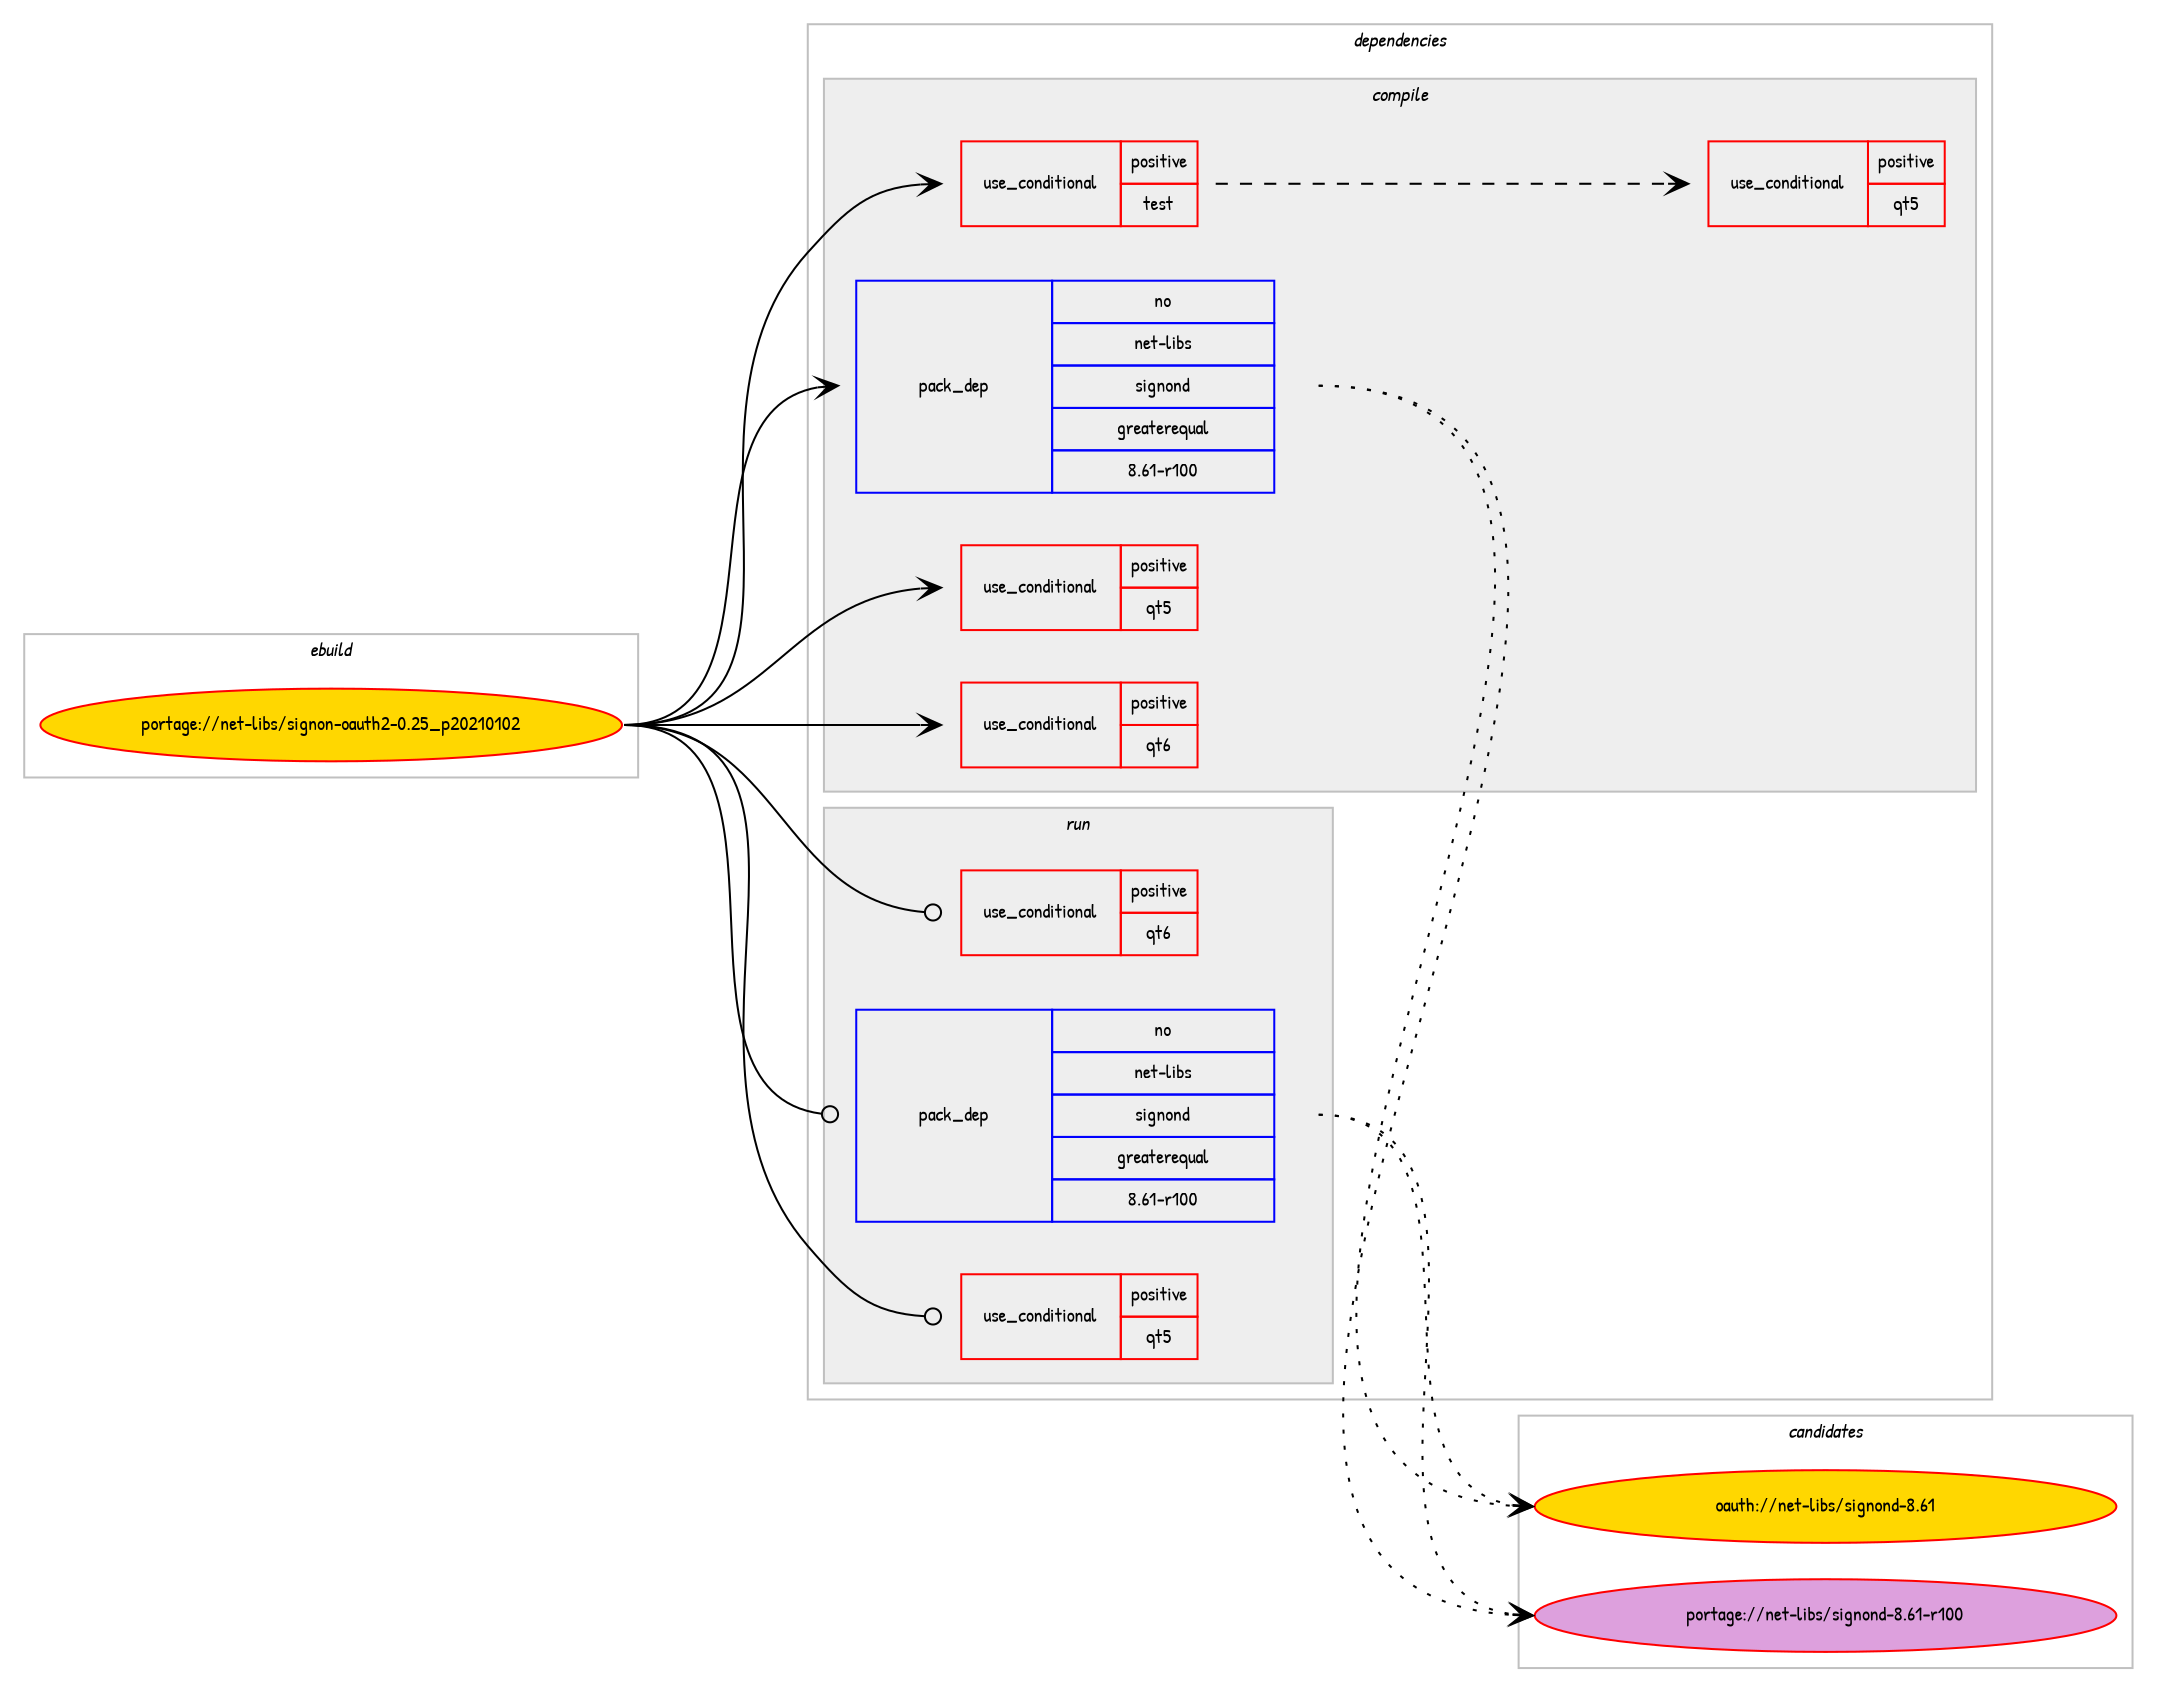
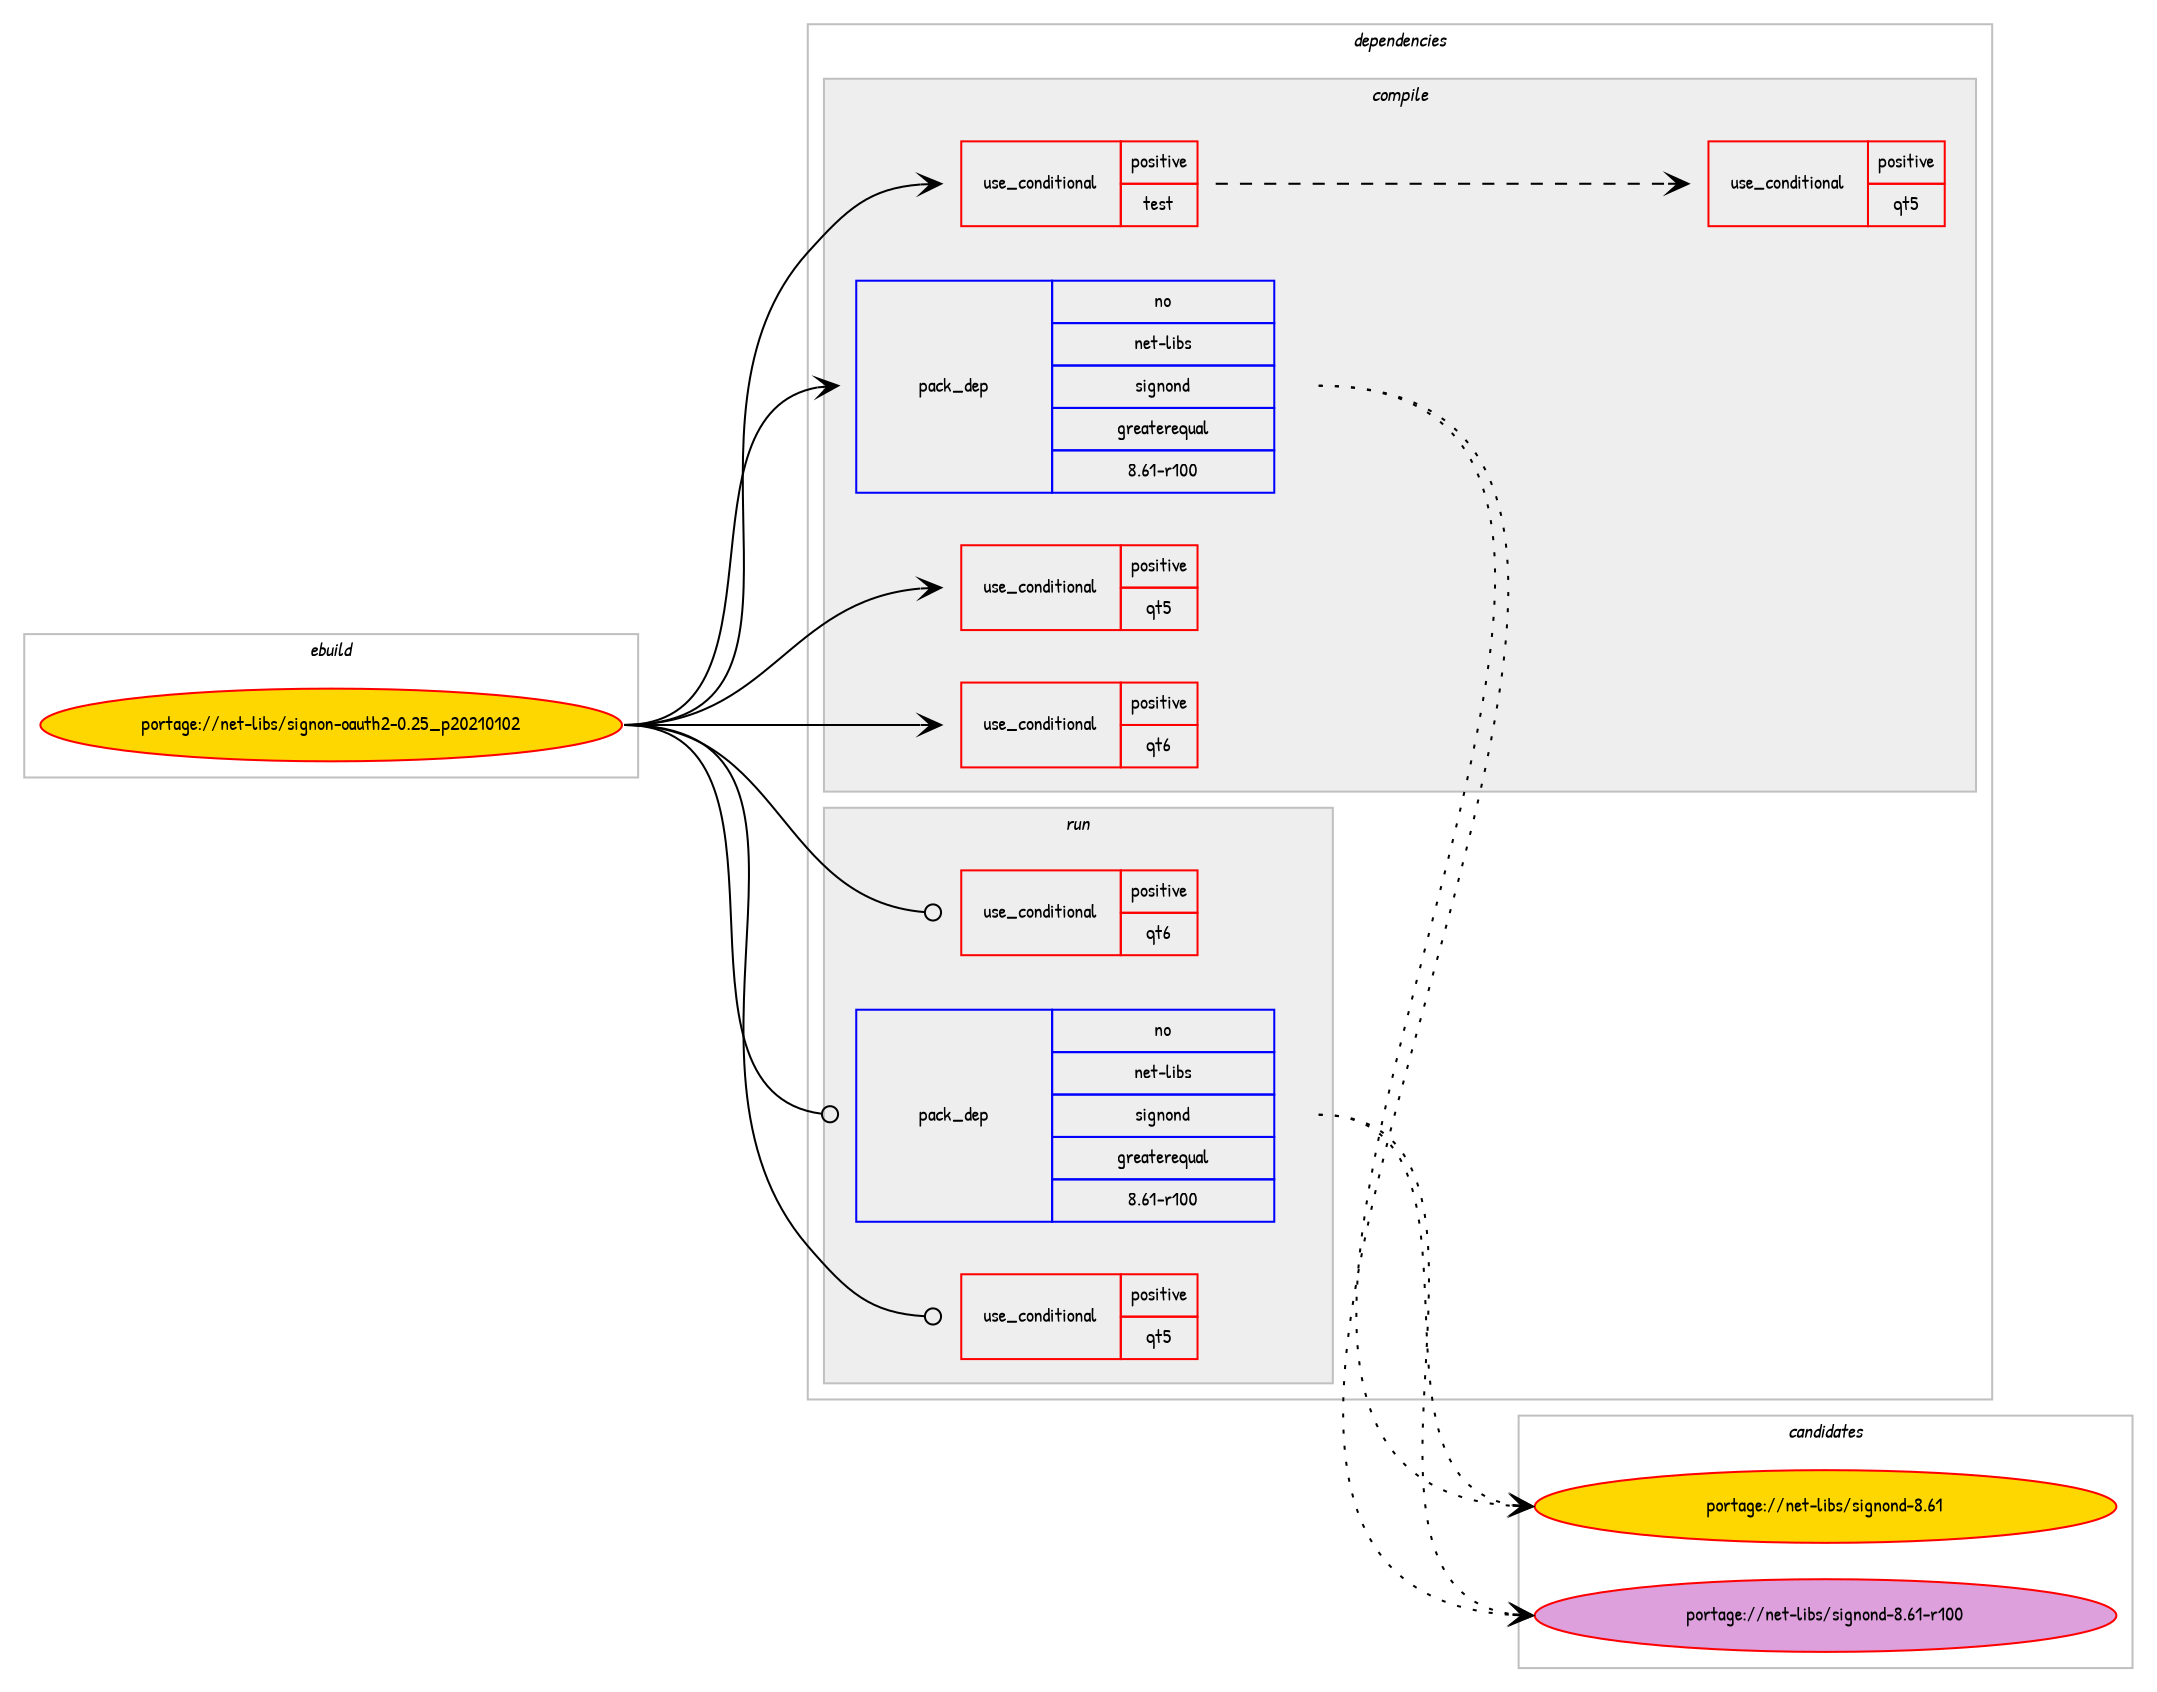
node "oauth://net-libs/signond-8.61": label "oauth://net-libs/signond-8.61" -> "portage://net-libs/signond-8.61"
